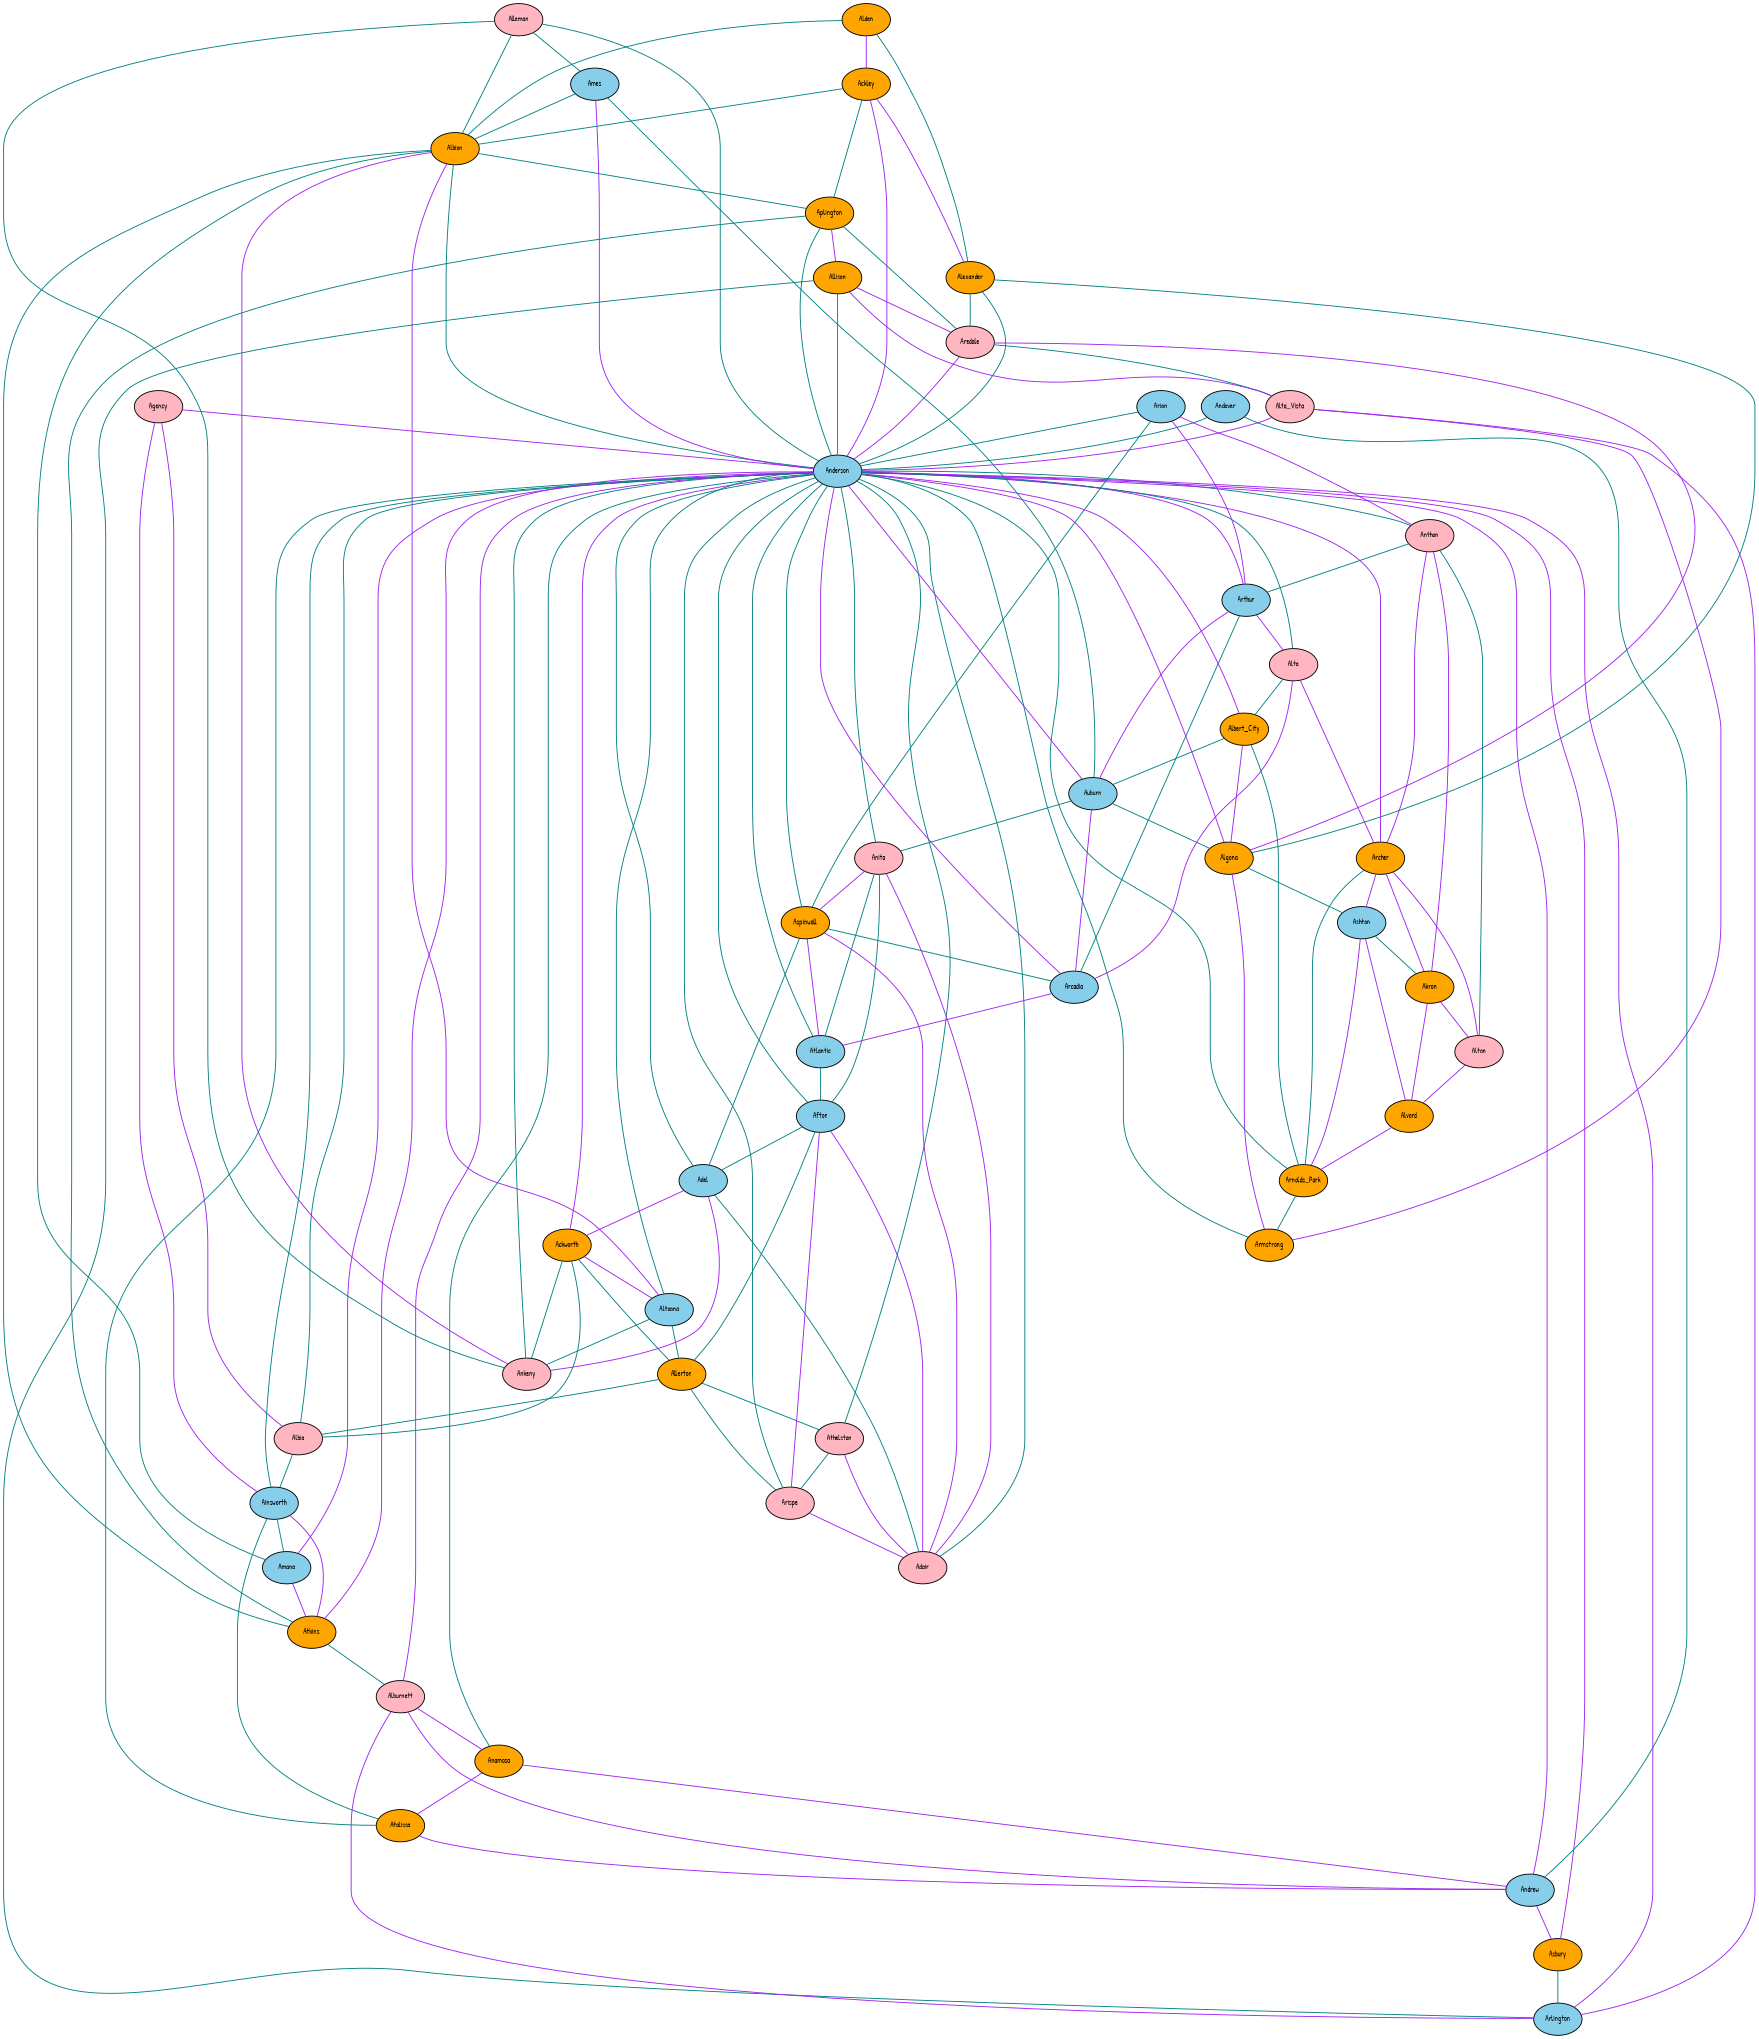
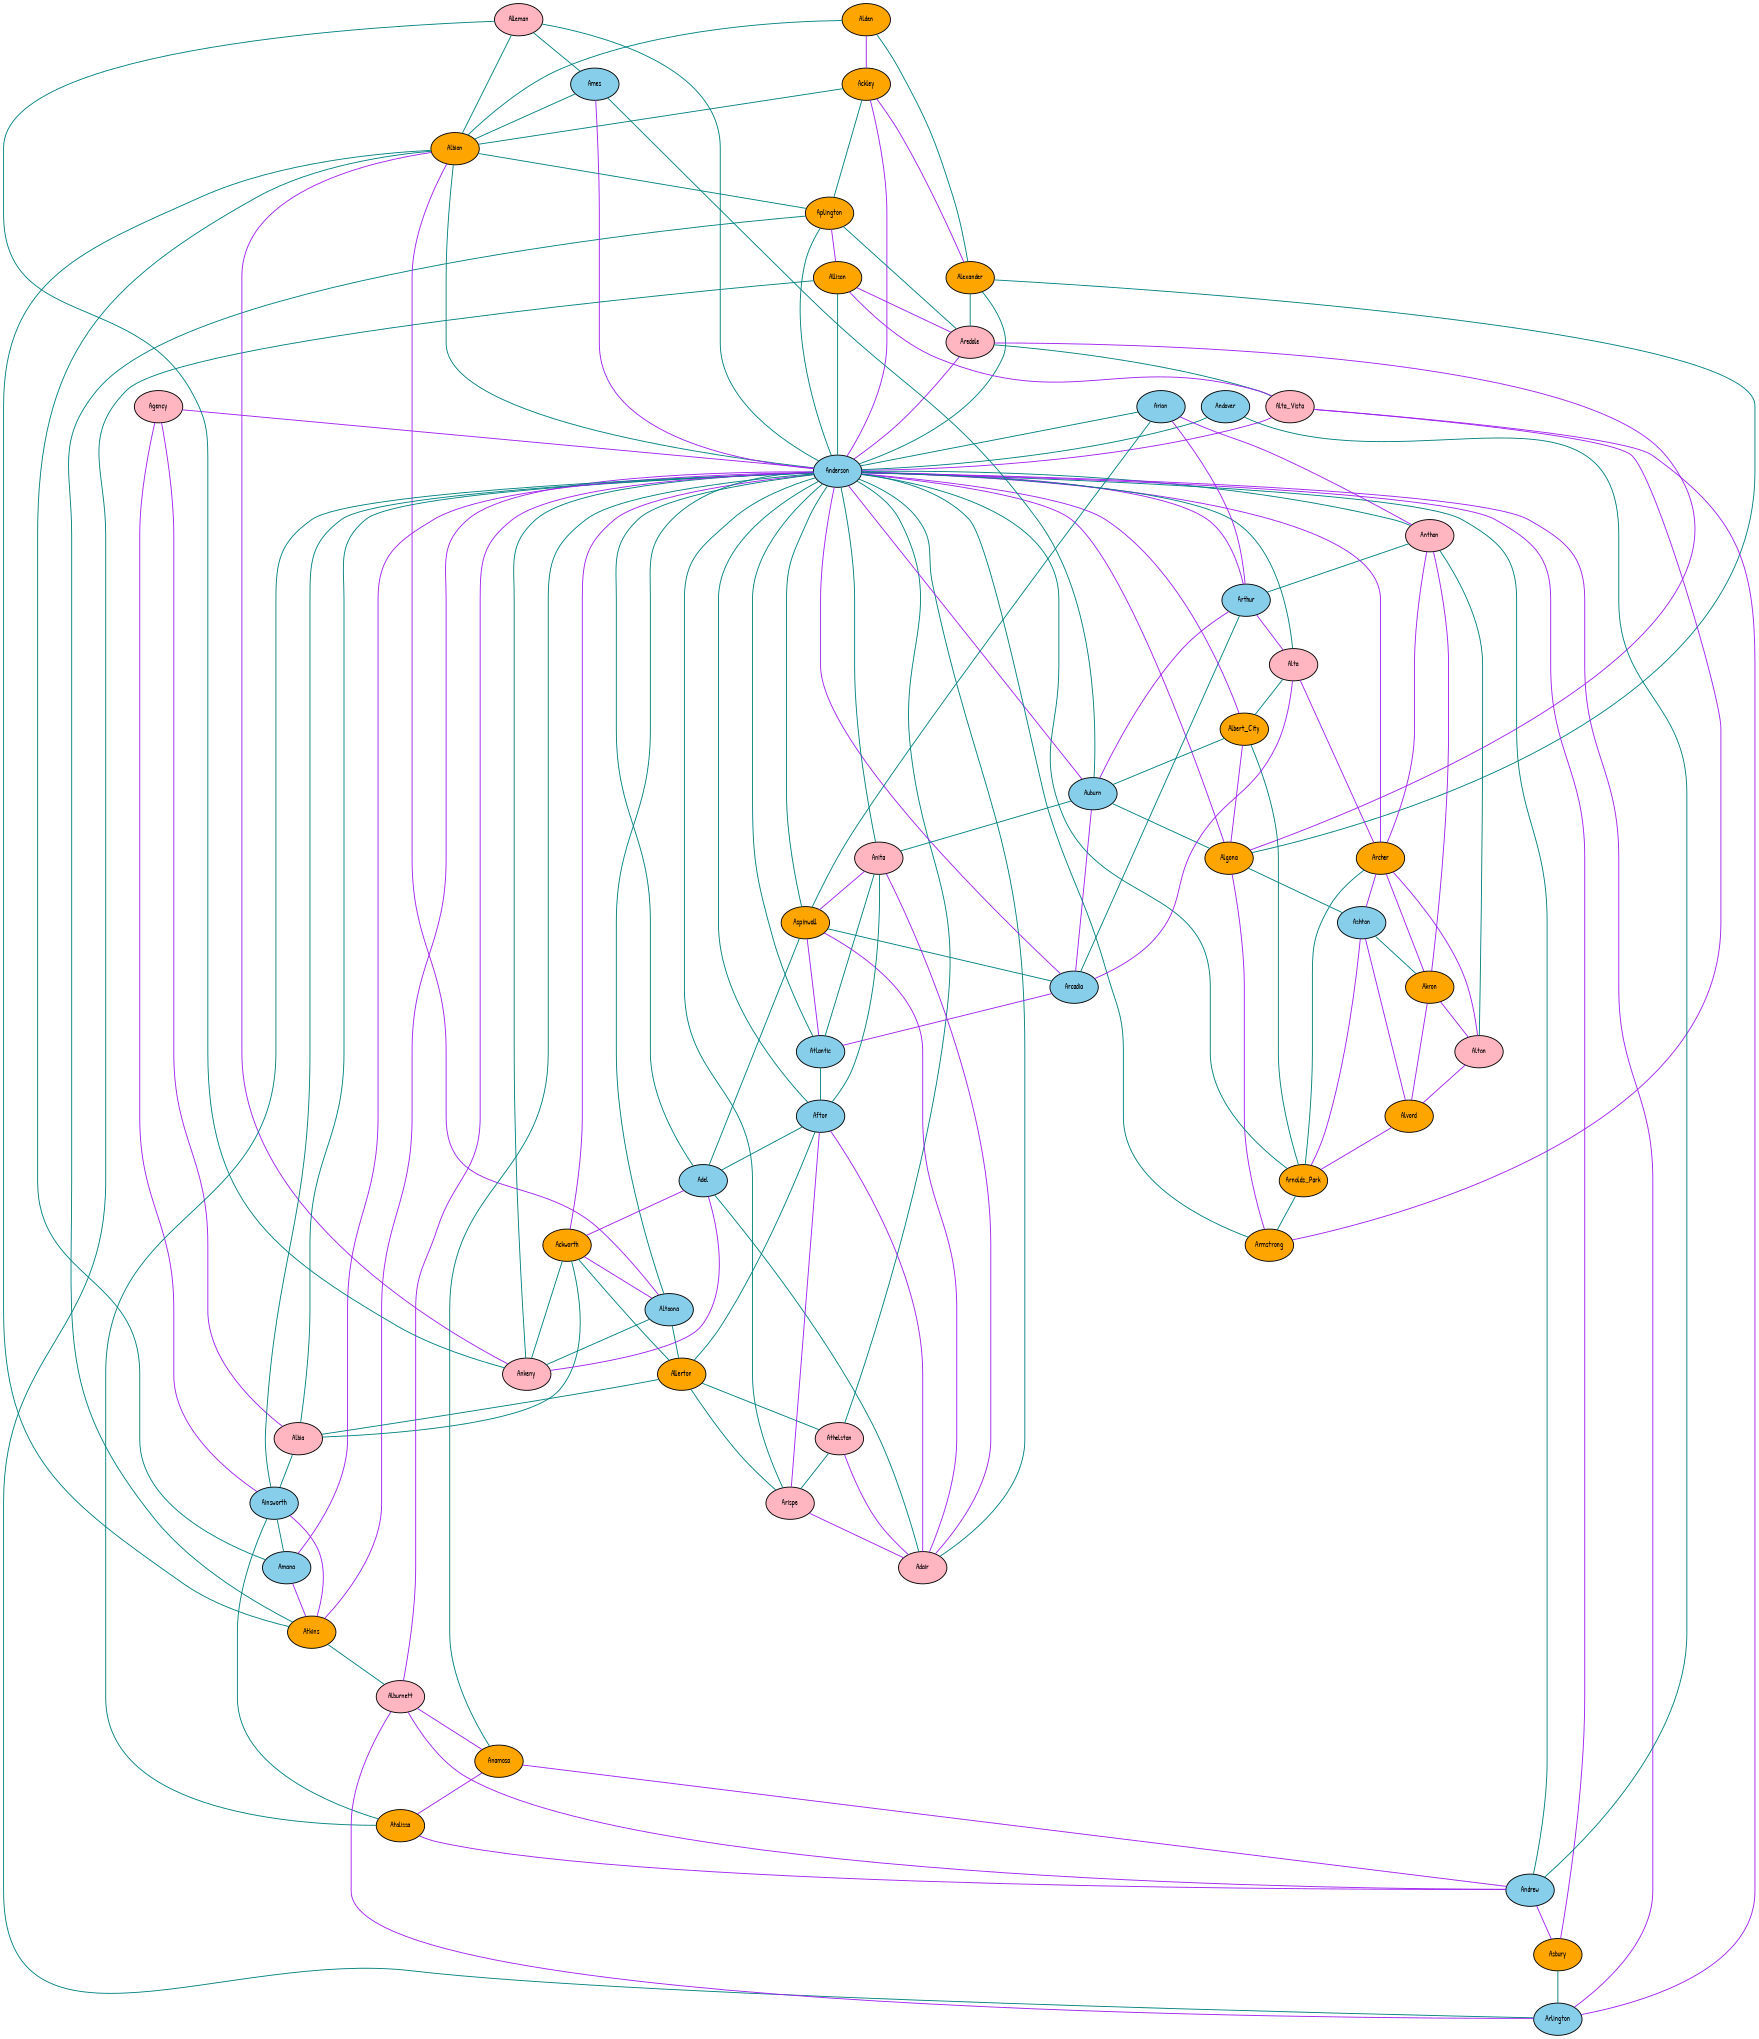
edge "Anderson" -- "Andrew": color purple -> teal
